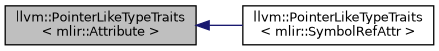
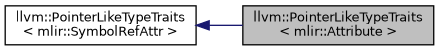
edge "llvm::PointerLikeTypeTraits < mlir::SymbolRefAttr >" -> "llvm::PointerLikeTypeTraits < mlir::Attribute >": reversed
